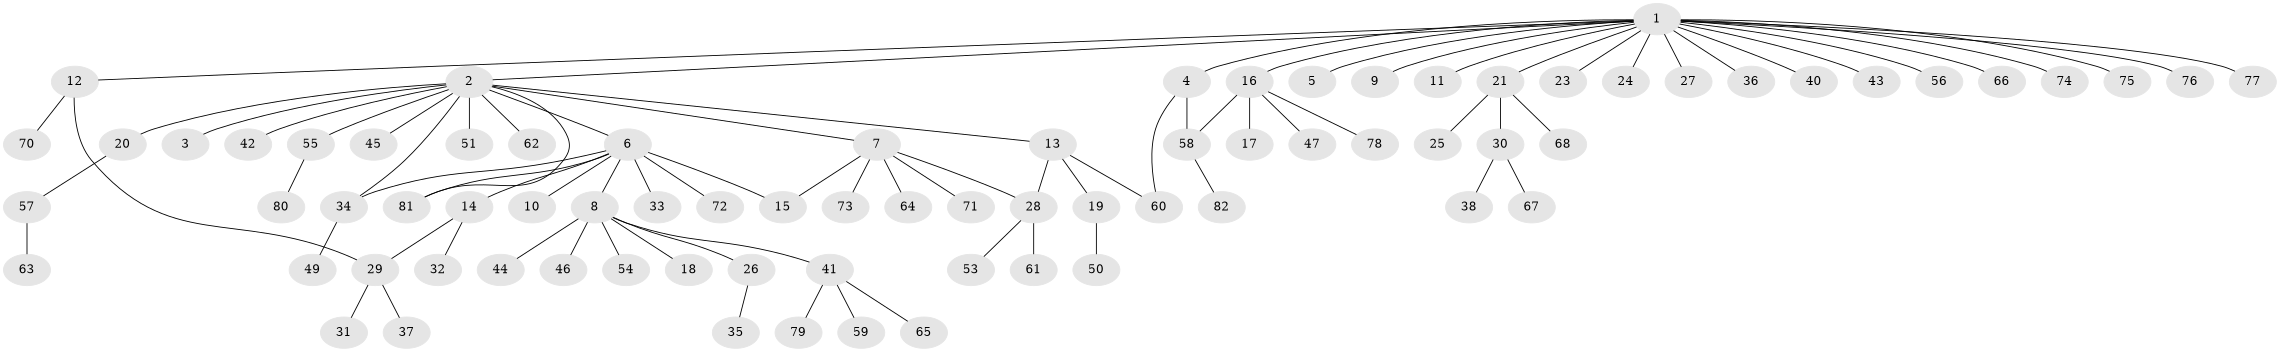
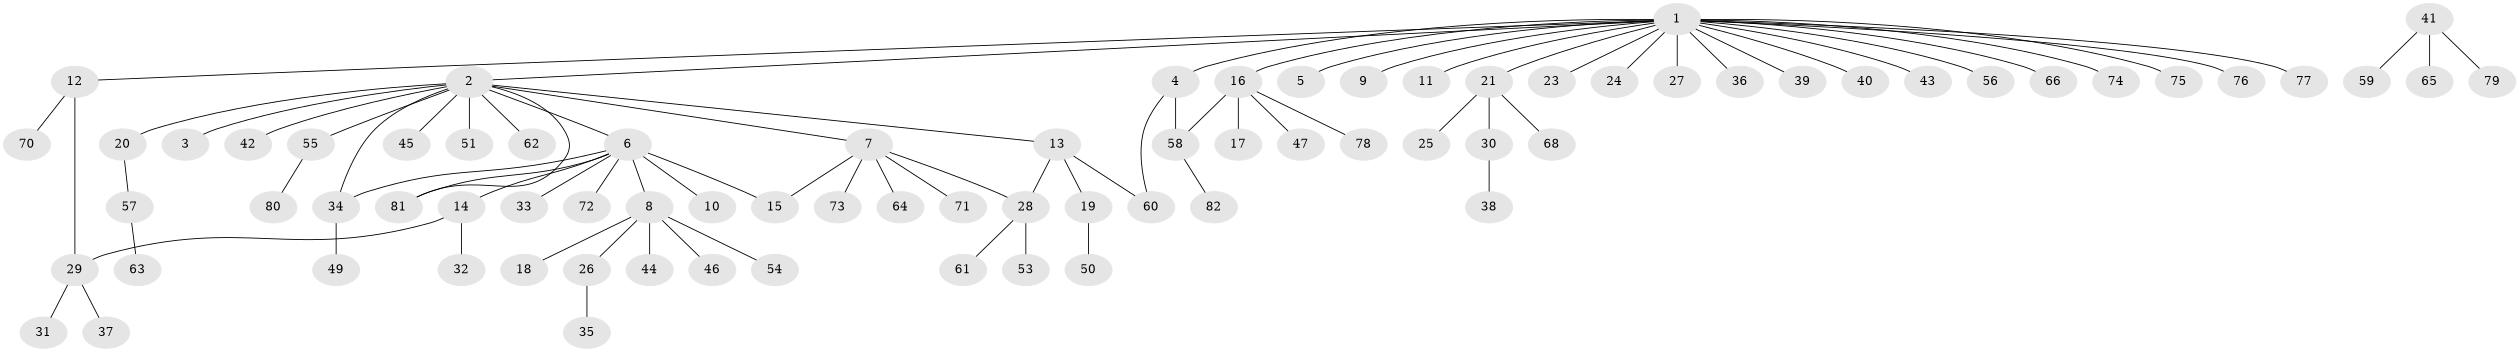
node "39": added
node "67": removed
edge "8" -- "41": removed
